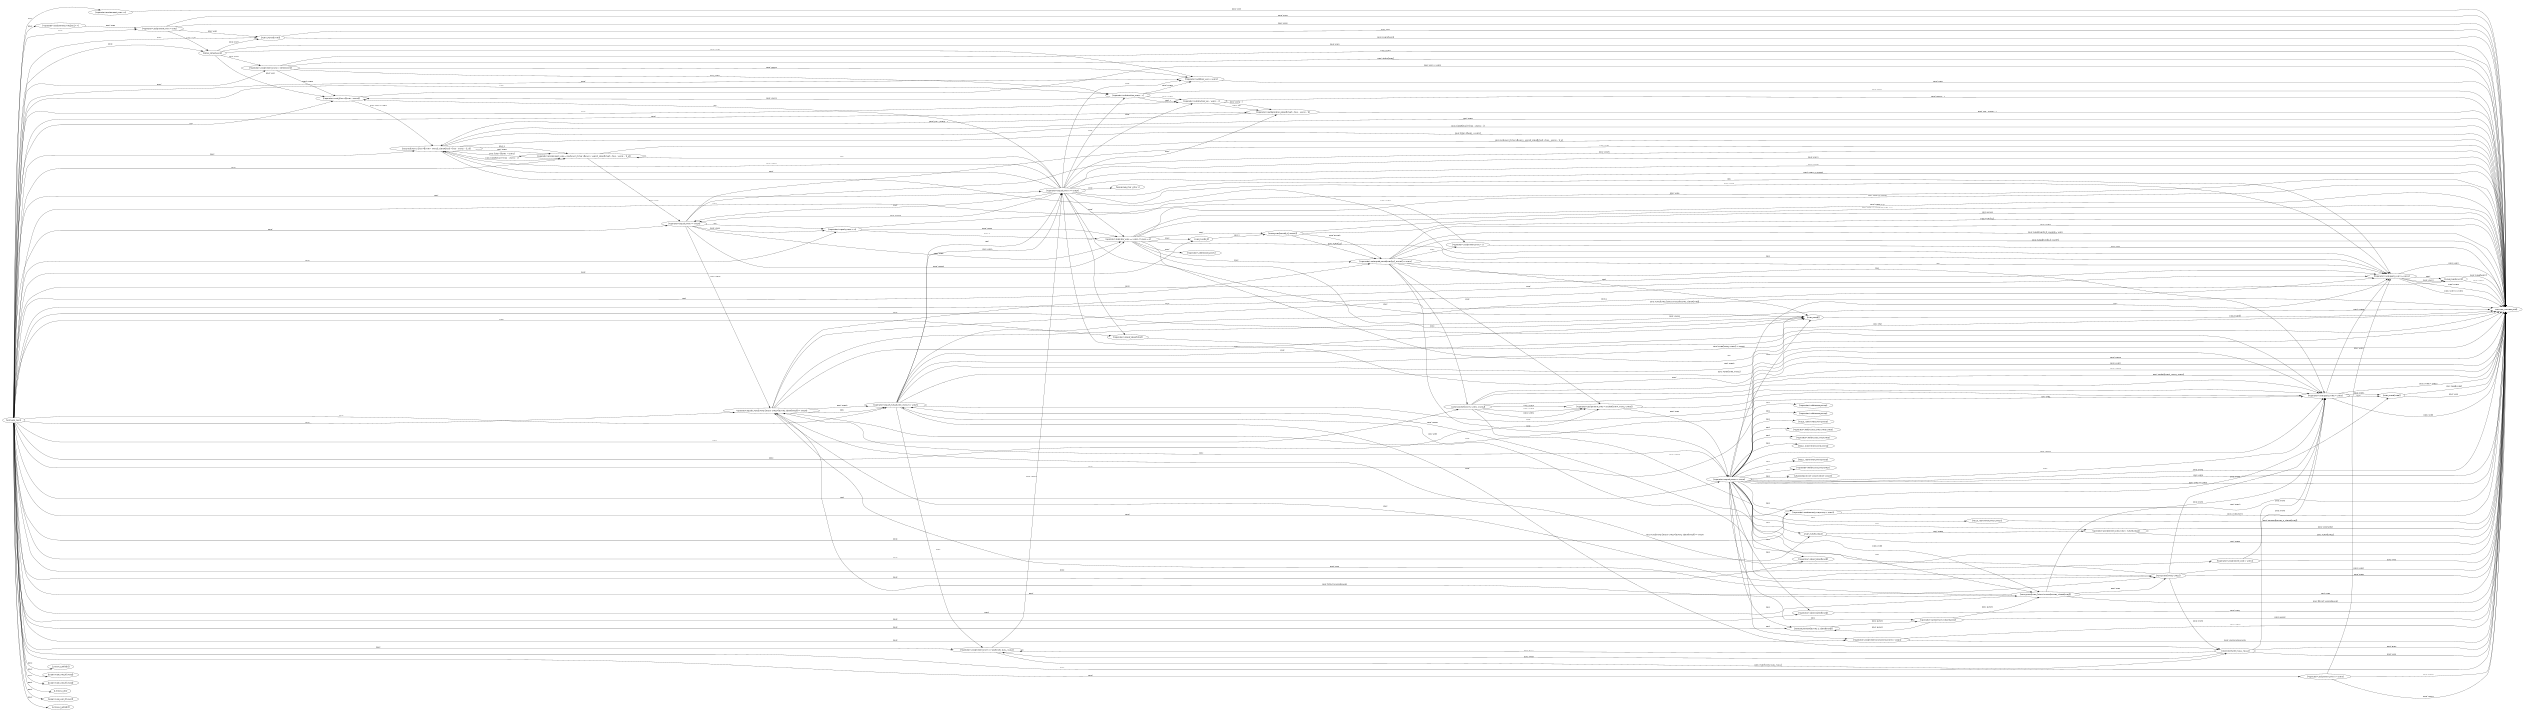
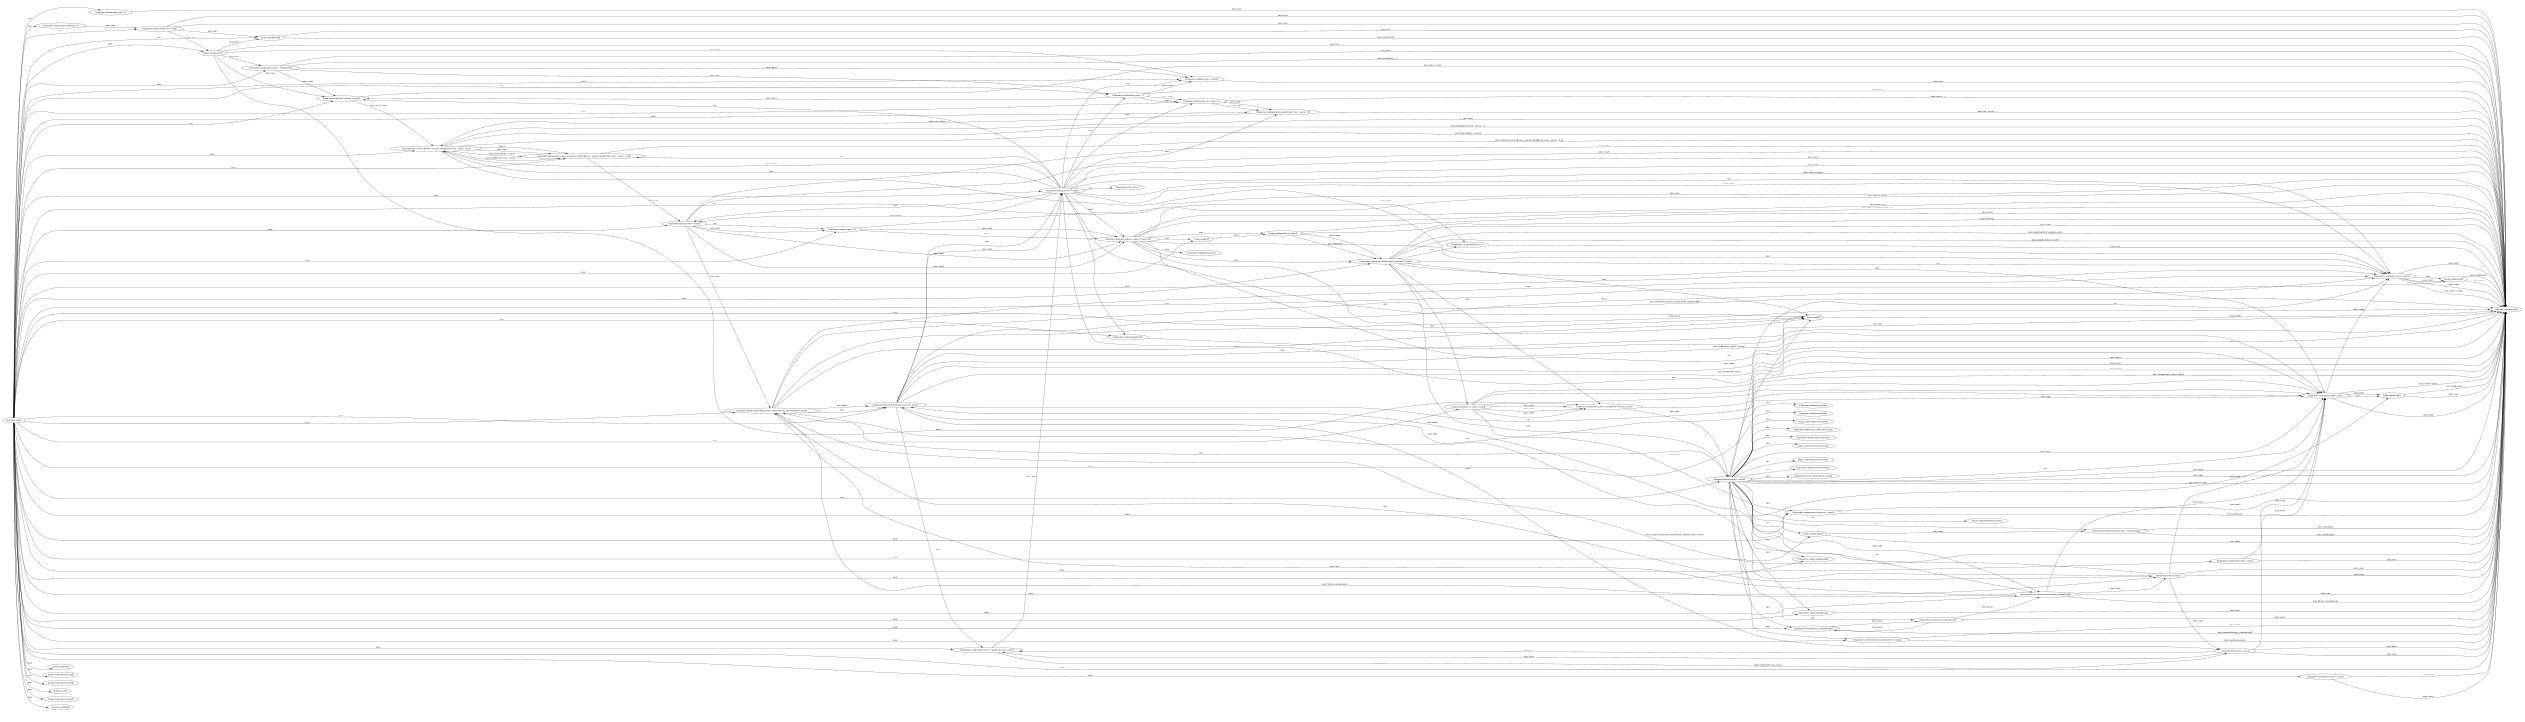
edge "(METHOD,FUN1)" -> "(<operator>.assignment,VAR9 = socket(VAR14, VAR15, VAR16))": now "(strlen,strlen(VAR1))" -> "(<operator>.assignment,VAR9 = socket(VAR14, VAR15, VAR16))"
edge "(<operator>.assignment,VAR11 = VAR10)" -> "(<operator>.notEquals,VAR11 != VAR10)": removed, label "DDG: VAR11"
edge "(FIELD_IDENTIFIER,VAR21,VAR21)" -> "(METHOD_RETURN,void)": now "(memset,memset(&VAR7, 0, sizeof(VAR7)))" -> "(METHOD_RETURN,void)"
